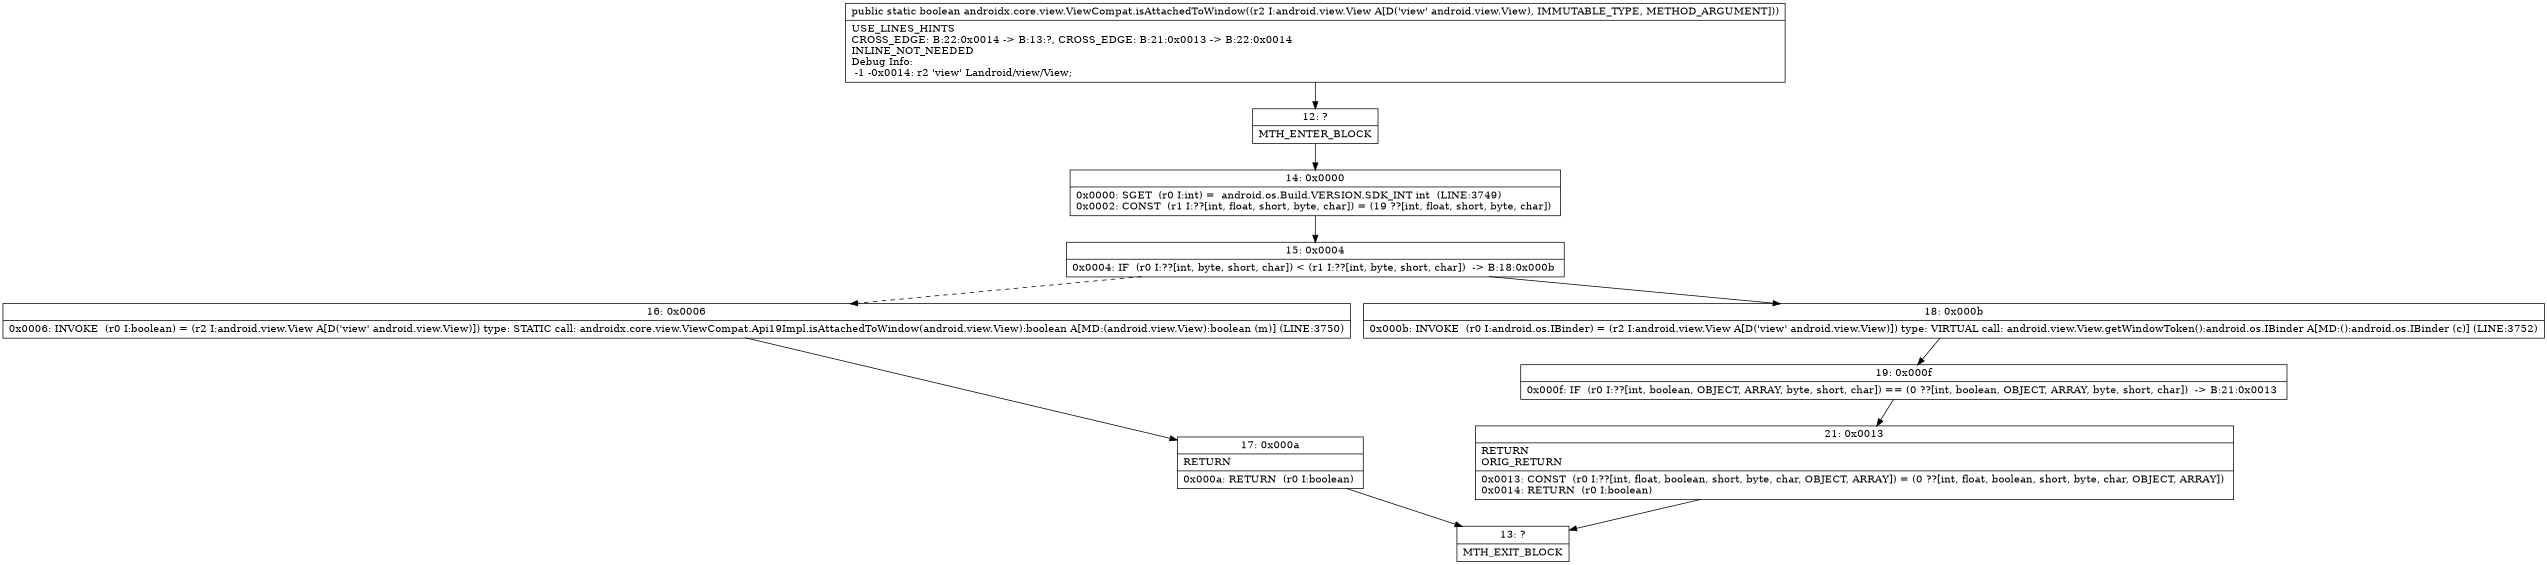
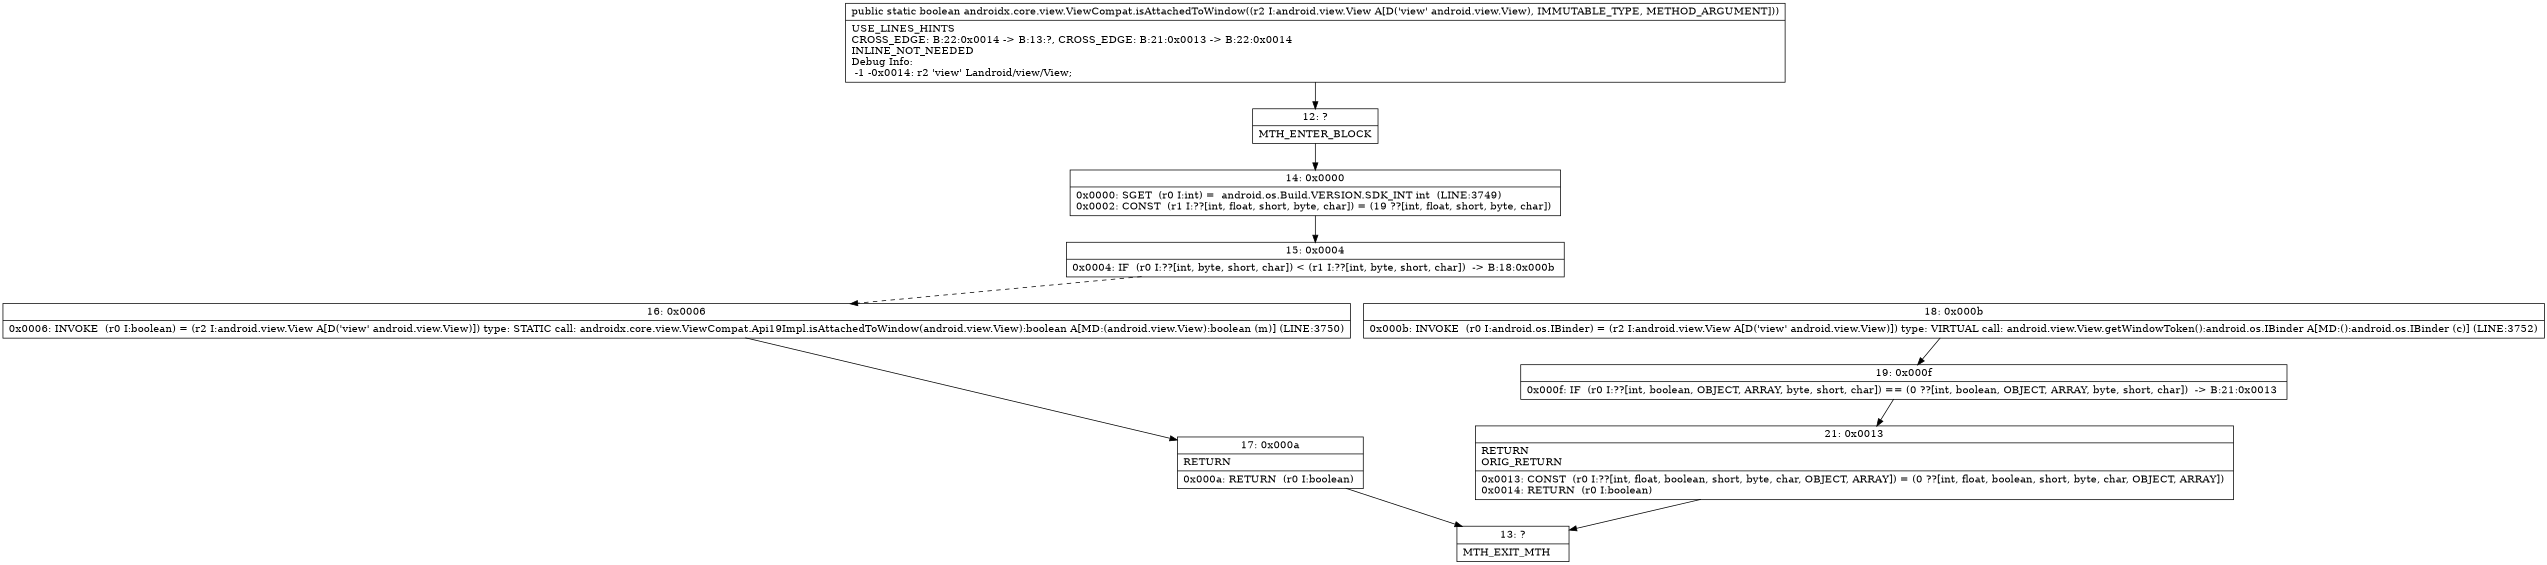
edge "15: 0x0004" -> "18: 0x000b": removed
node "13: ?": text "MTH_EXIT_BLOCK" -> "MTH_EXIT_MTH"
